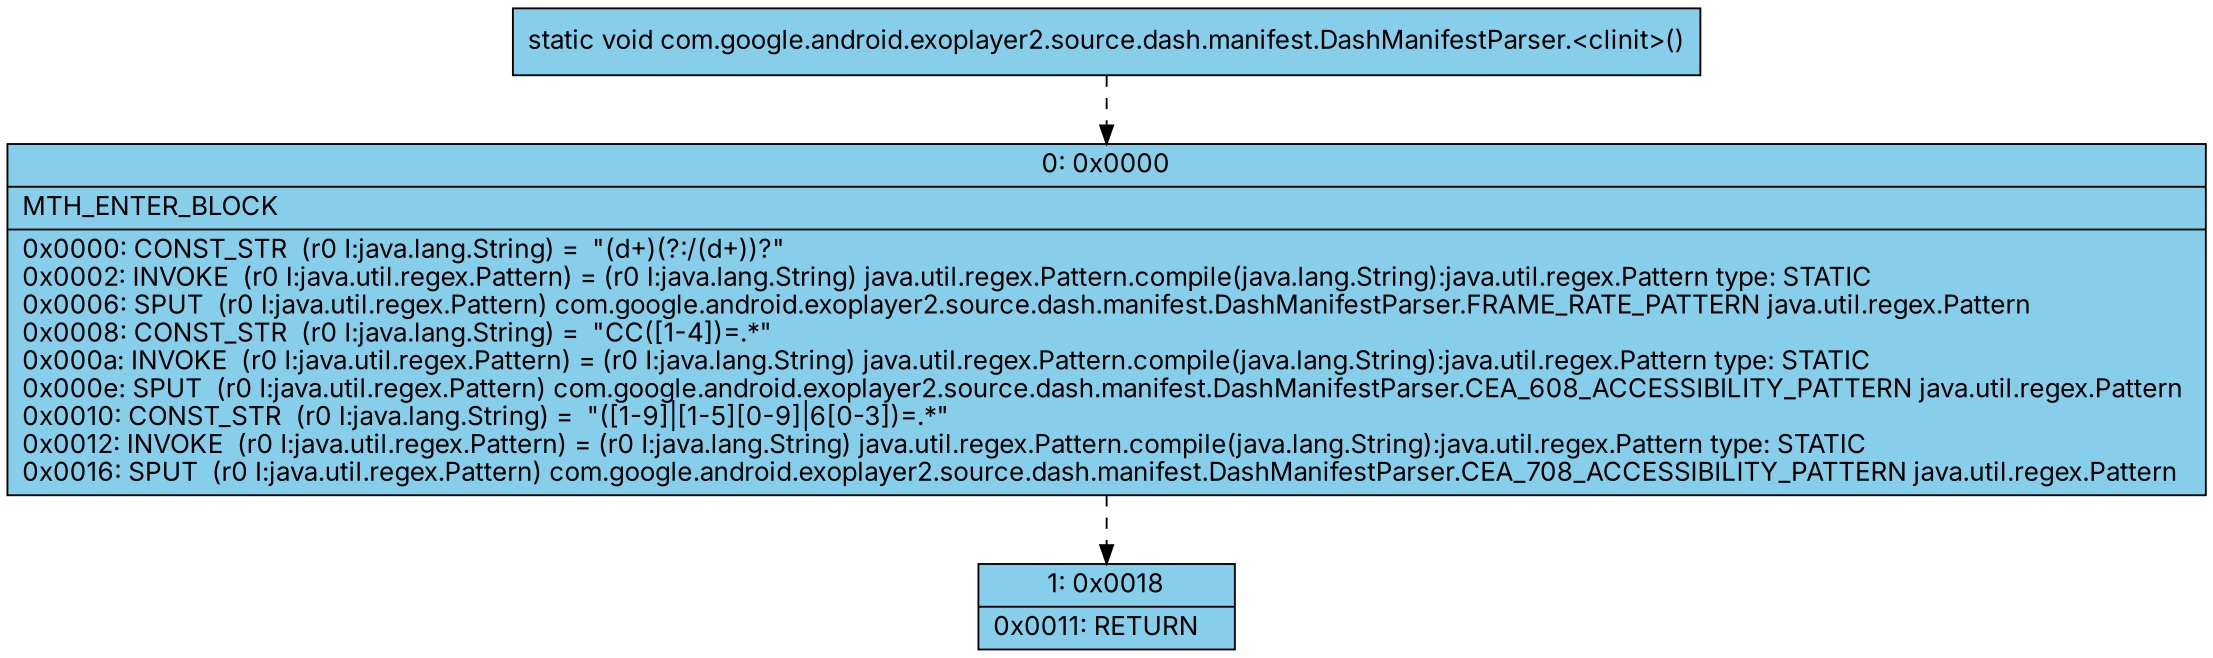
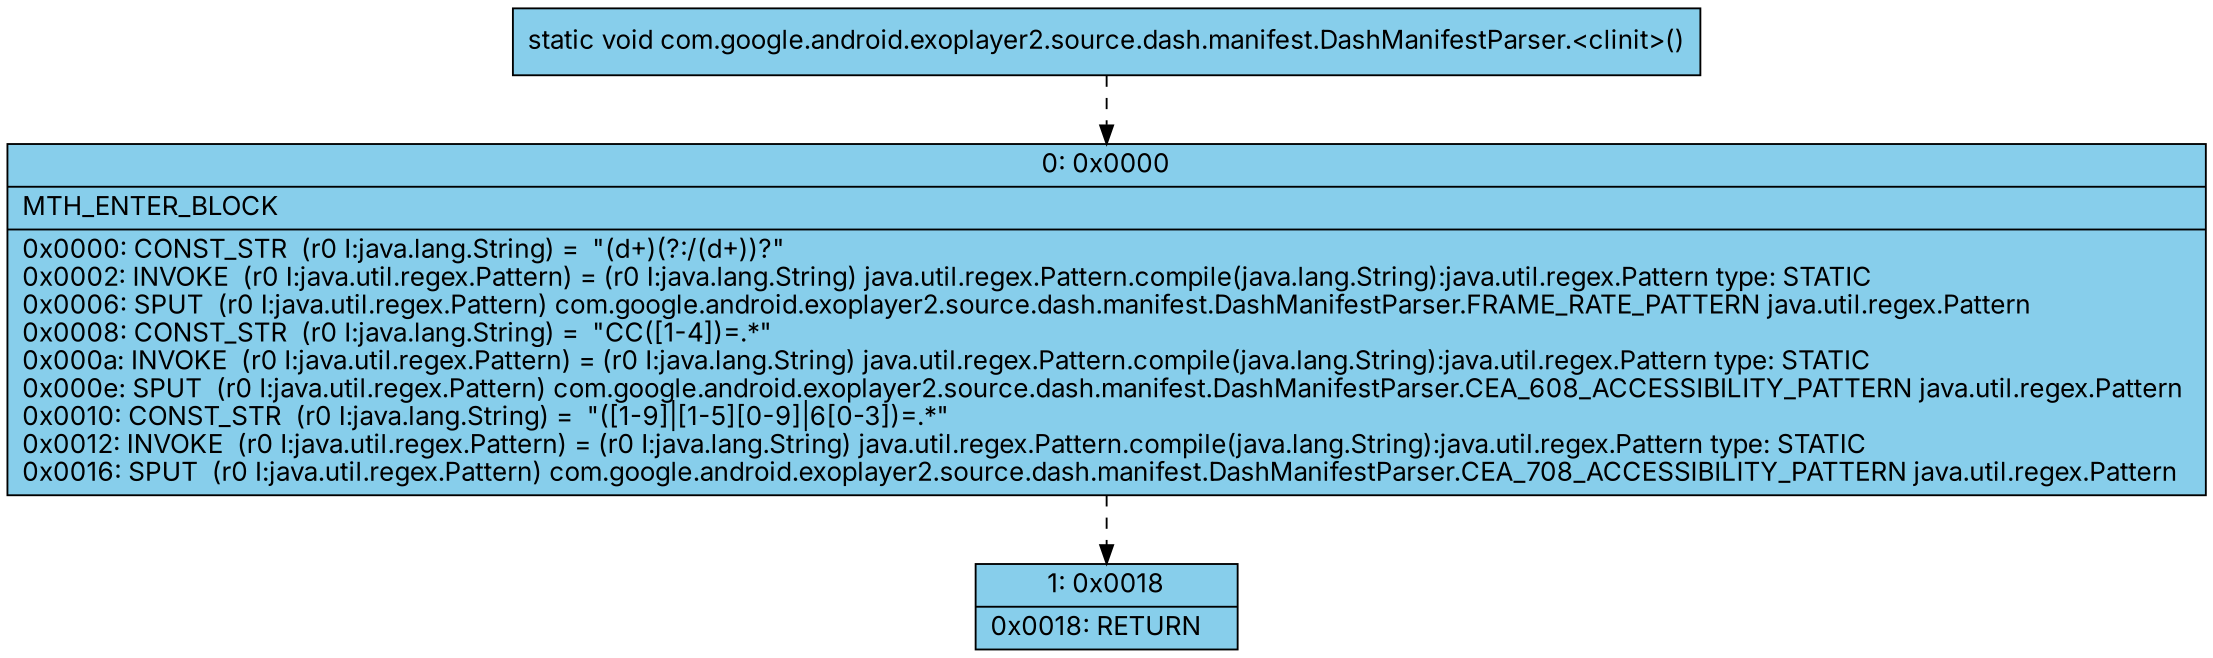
node "1: 0x0018": text "0x0011: RETURN" -> "0x0018: RETURN"
